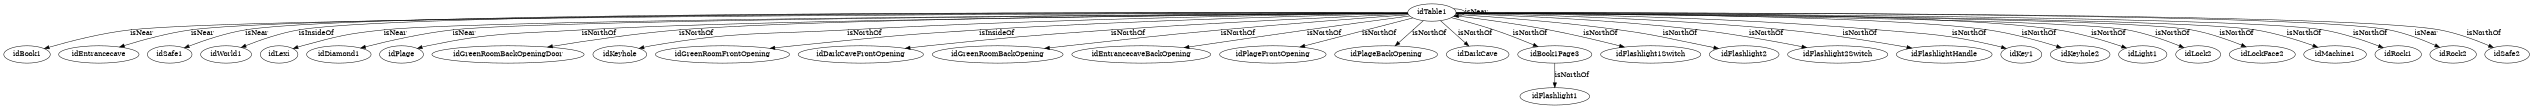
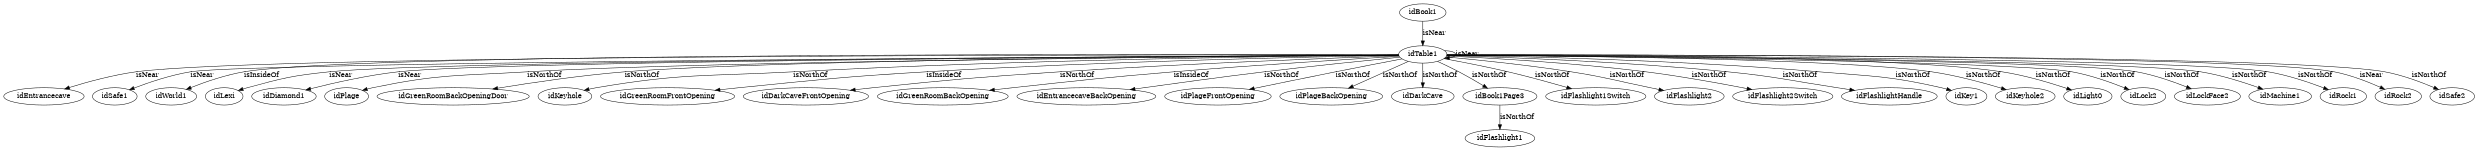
edge "idTable1" -> "idBook1": reversed
edge "idTable1" -> "idGreenRoomBackOpening": label "isNorthOf" -> "isInsideOf"
node "idLight1": label "idLight1" -> "idLight0"
